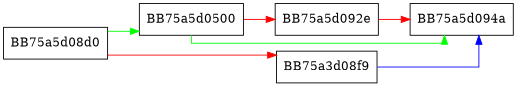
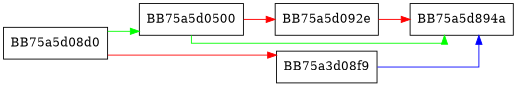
node "BB75a5d094a": label "BB75a5d094a" -> "BB75a5d894a"
